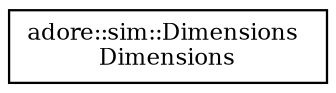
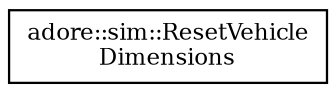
node "adore::sim::Dimensions Dimensions": label "adore::sim::Dimensions Dimensions" -> "adore::sim::ResetVehicle Dimensions"
